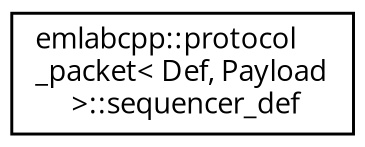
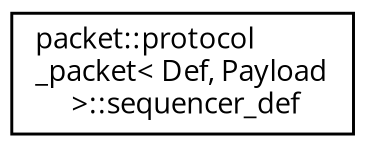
node "emlabcpp::protocol _packet< Def, Payload >::sequencer_def": label "emlabcpp::protocol _packet< Def, Payload >::sequencer_def" -> "packet::protocol _packet< Def, Payload >::sequencer_def"
